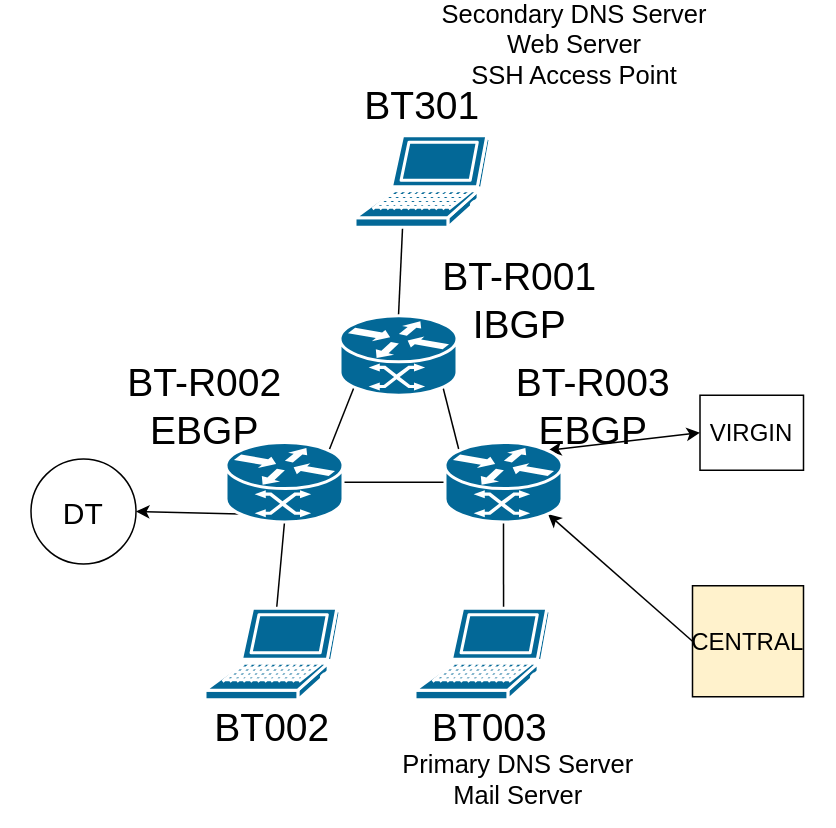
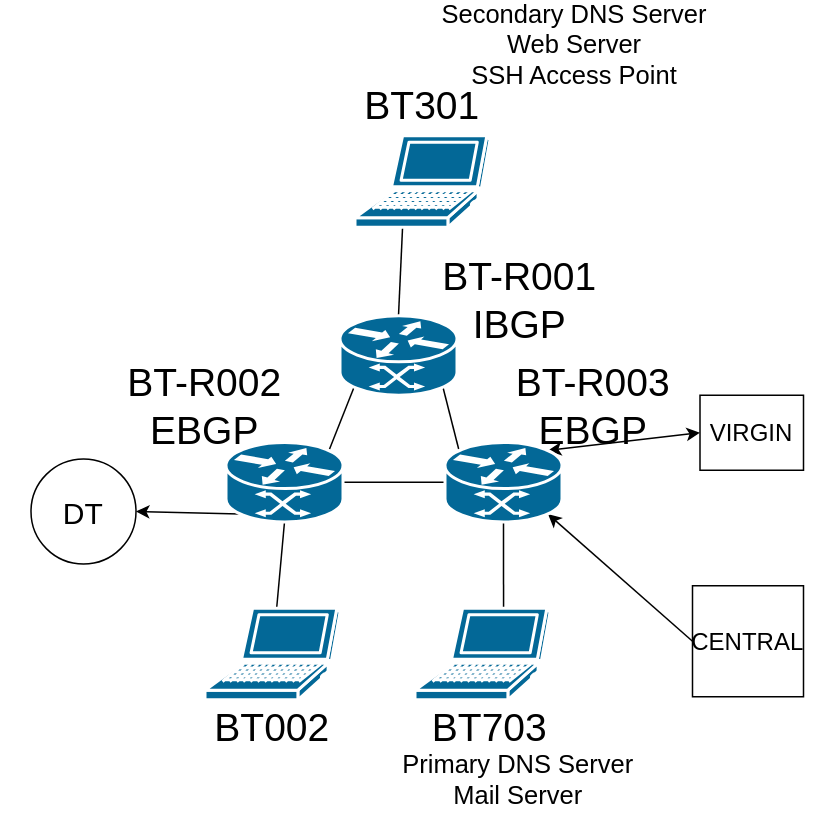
node "CENTRAL": fillcolor #fff2cc -> #ffffff
node "BT003": label "BT003" -> "BT703"
